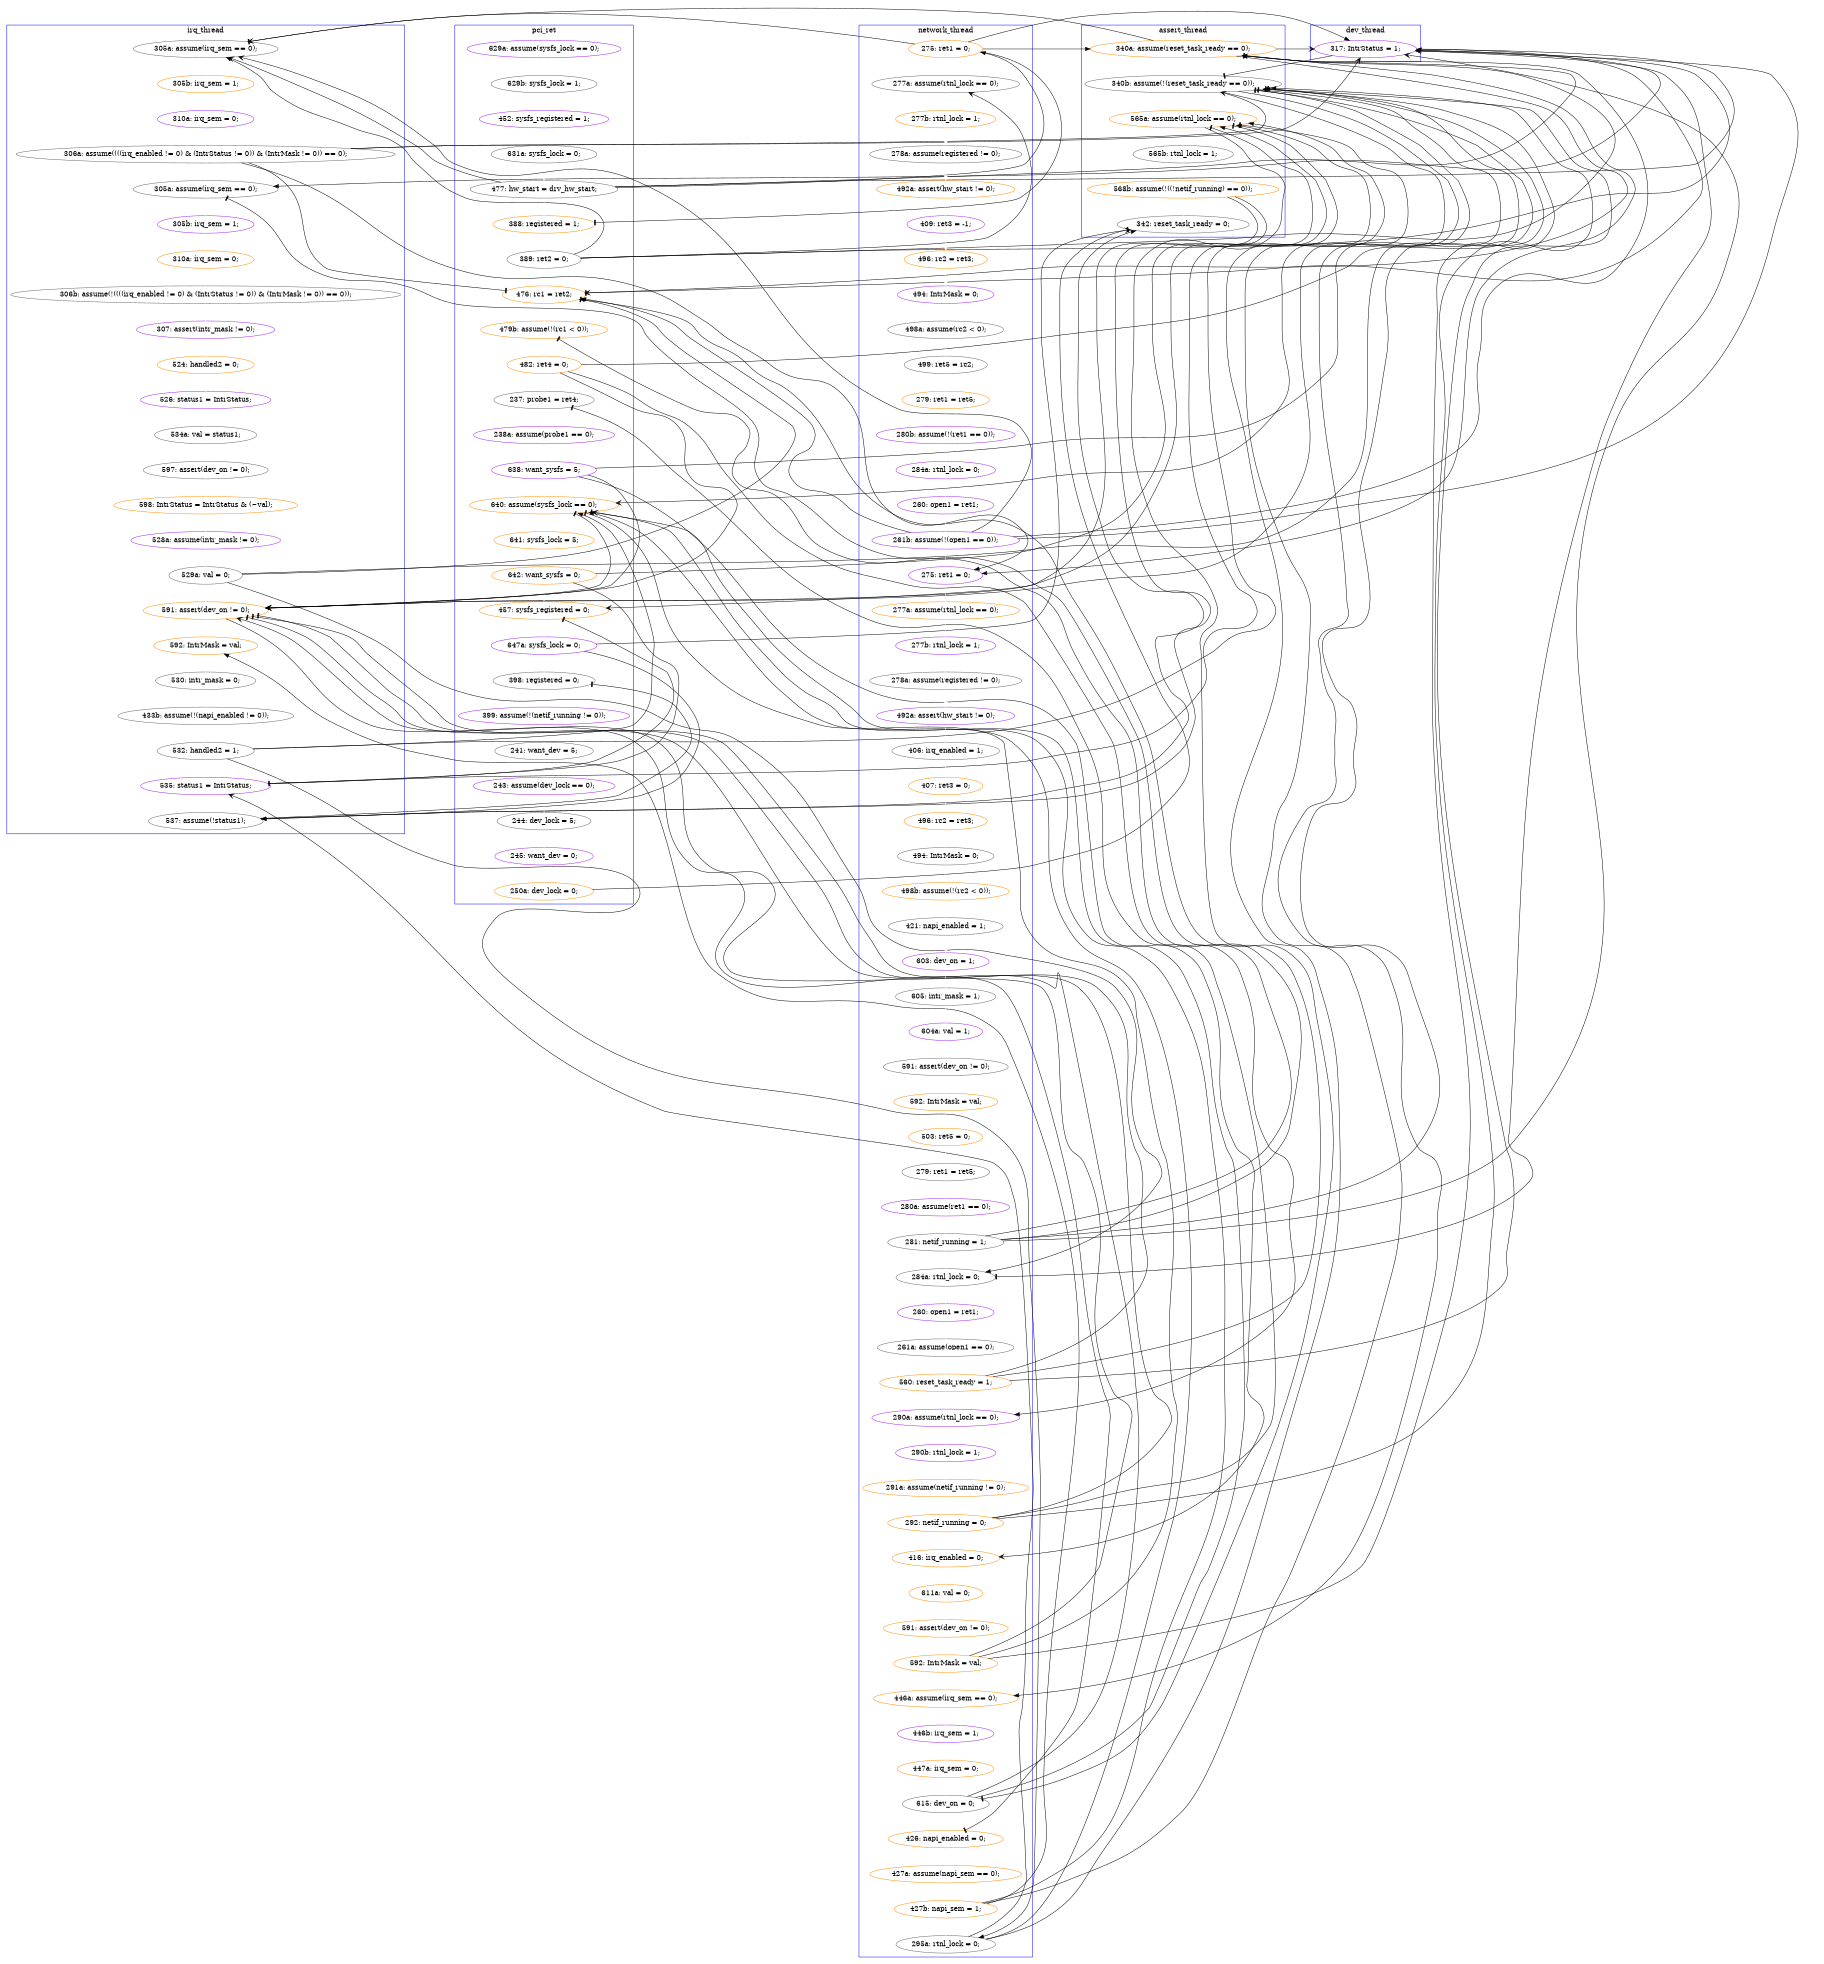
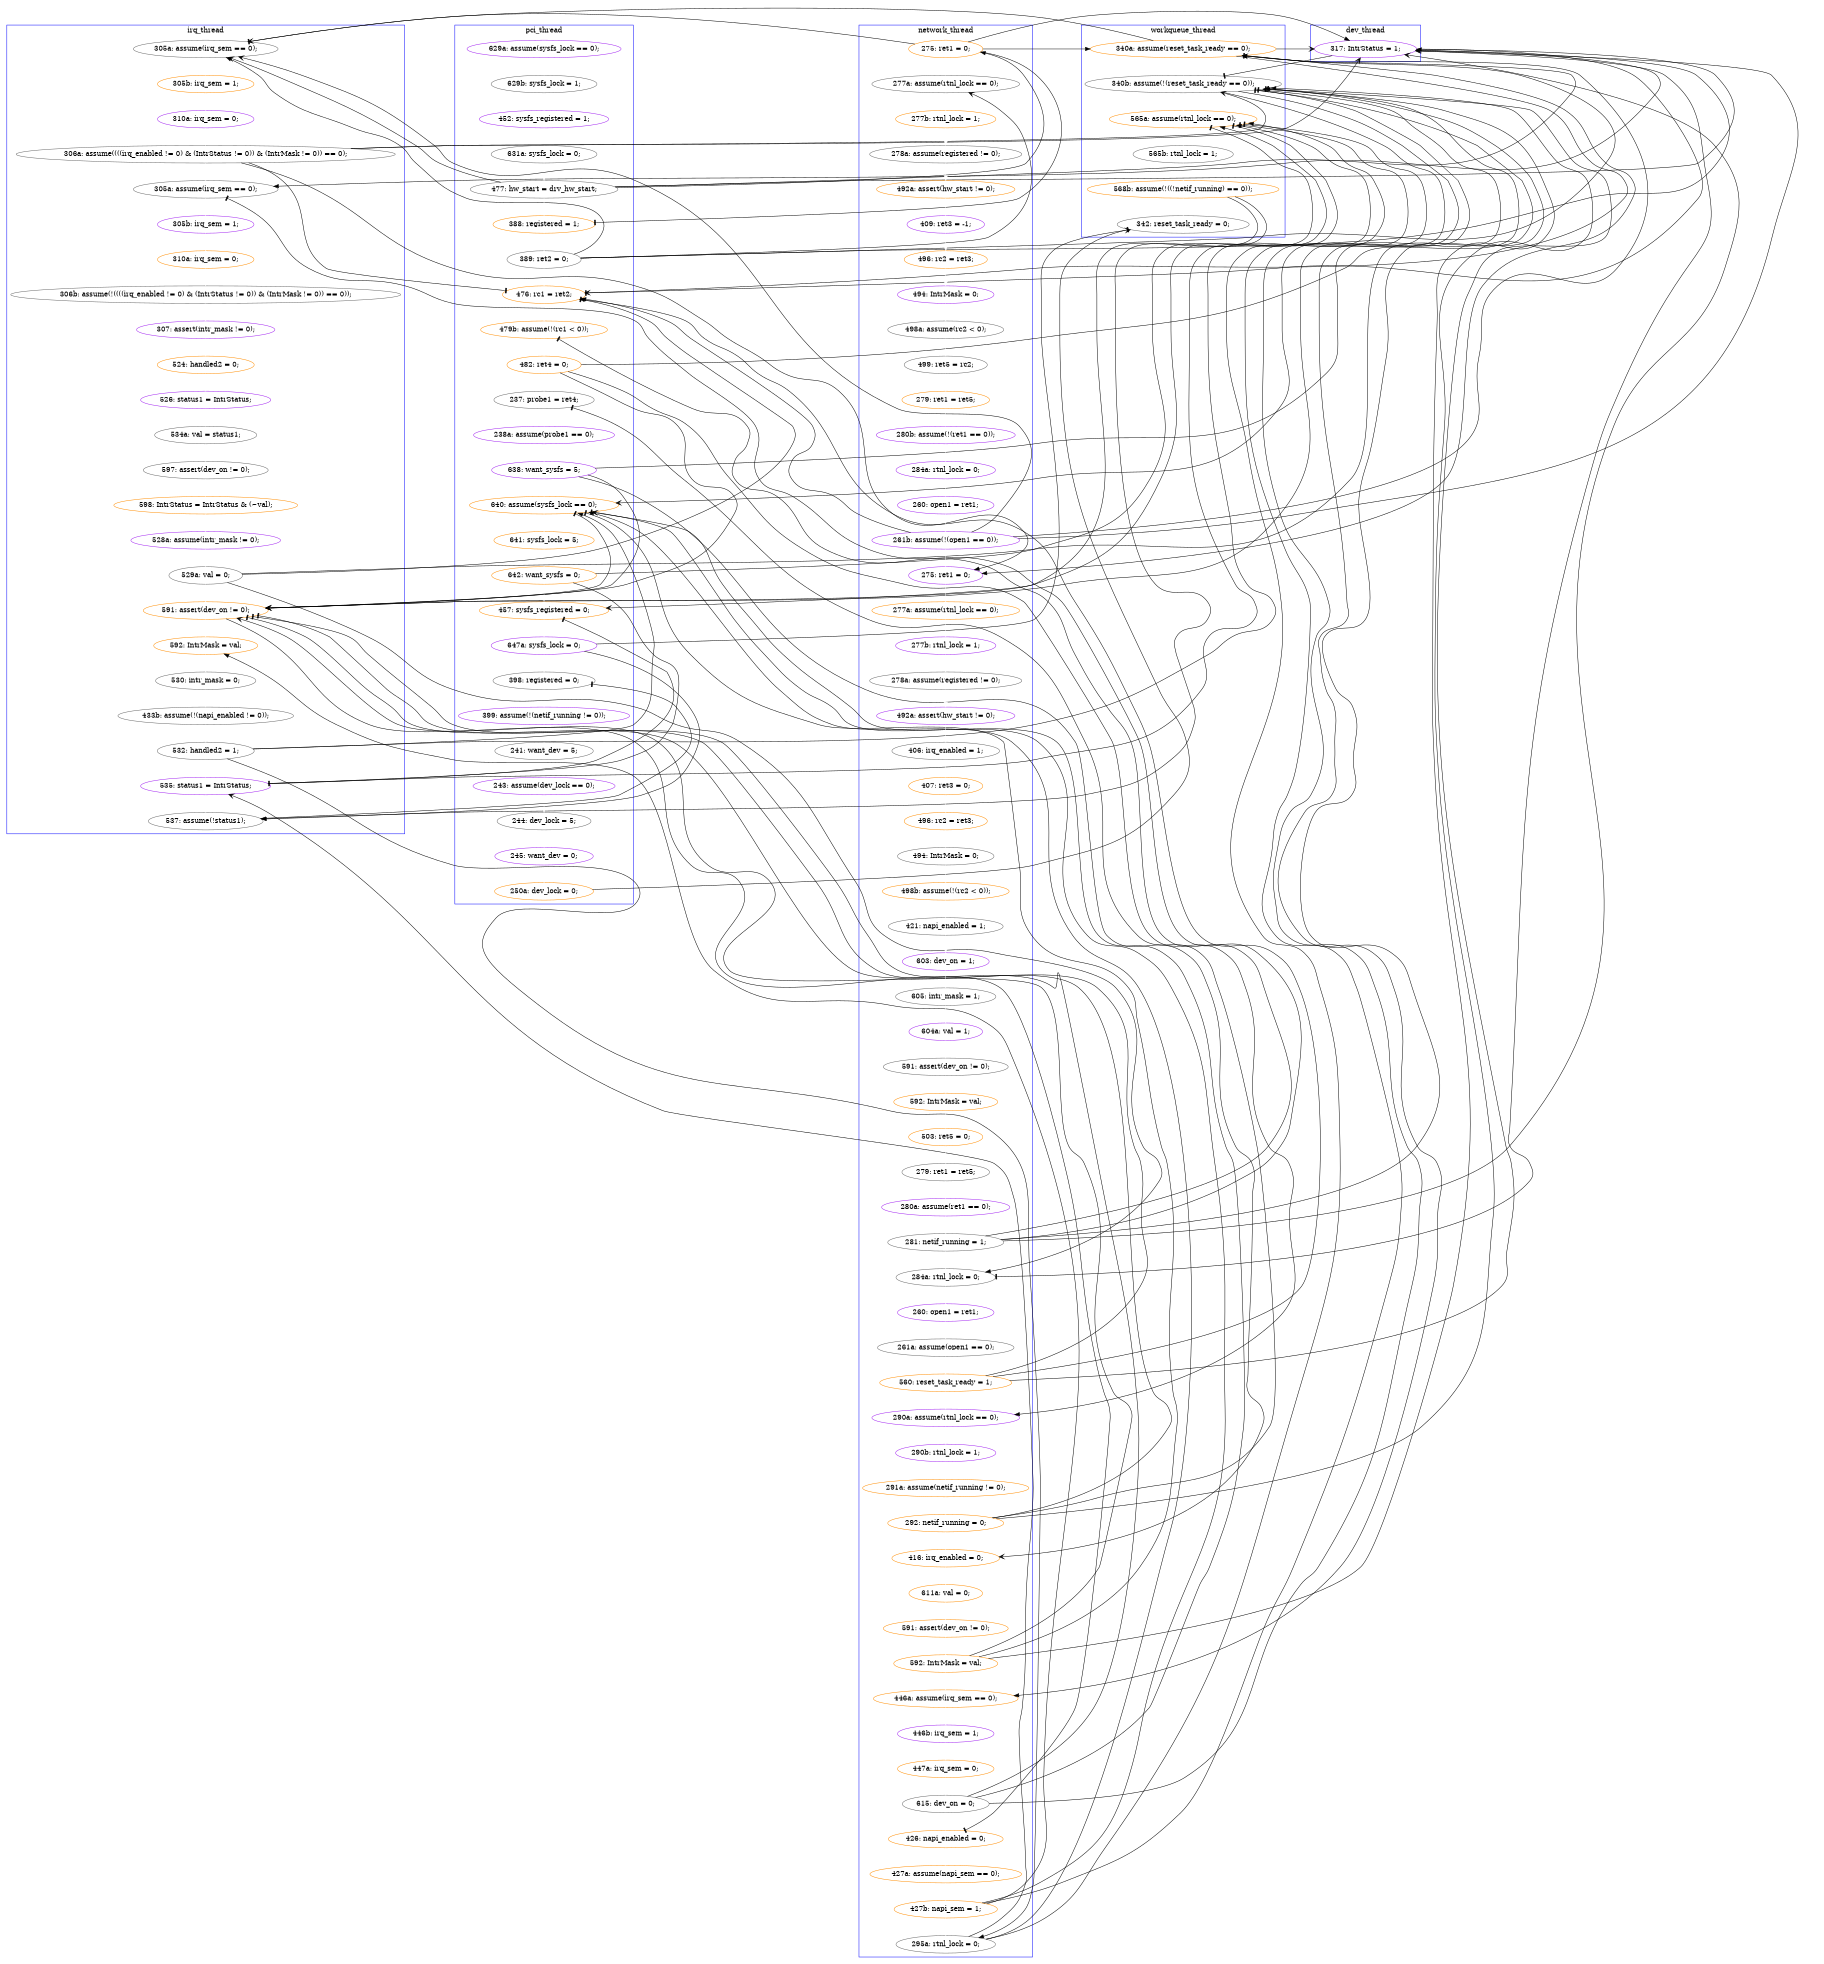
cluster "pci_ret": label "pci_ret" -> "pci_thread"
cluster "assert_thread": label "assert_thread" -> "workqueue_thread"
edge "537: assume(!status1);" -> "342: reset_task_ready = 0;": removed
edge "565a: assume(rtnl_lock == 0);" -> "615: dev_on = 0;": reversed
